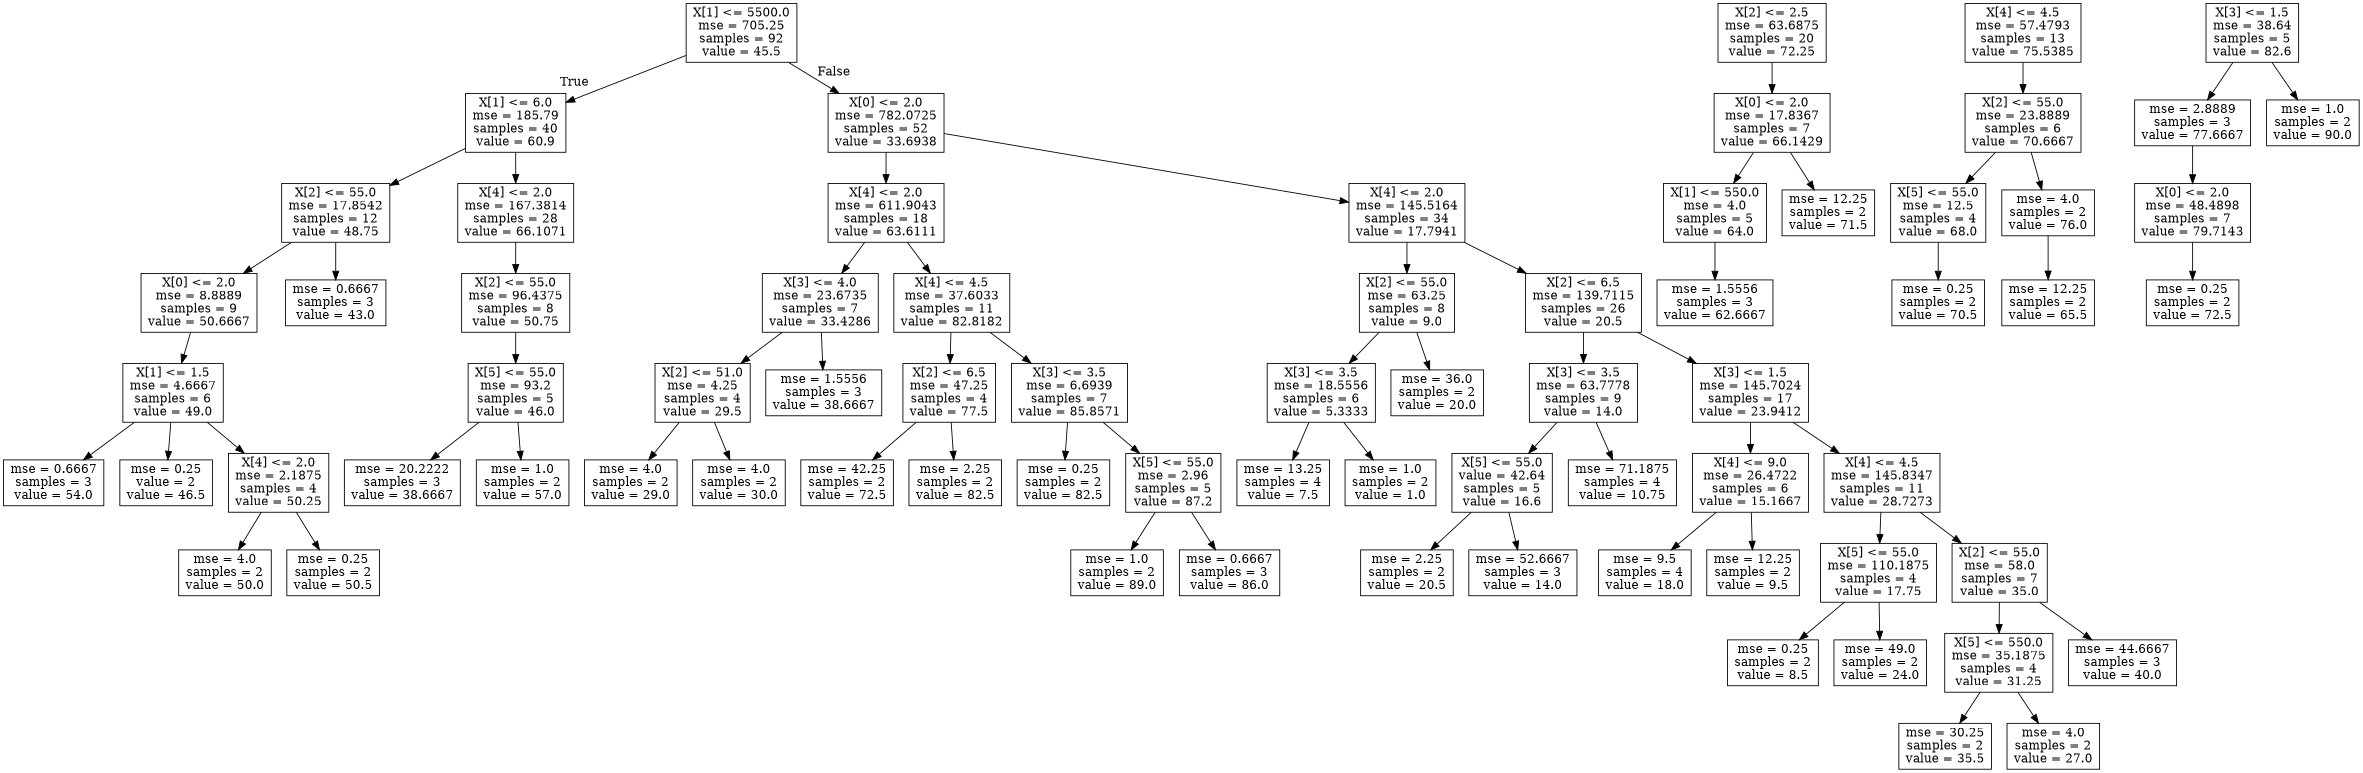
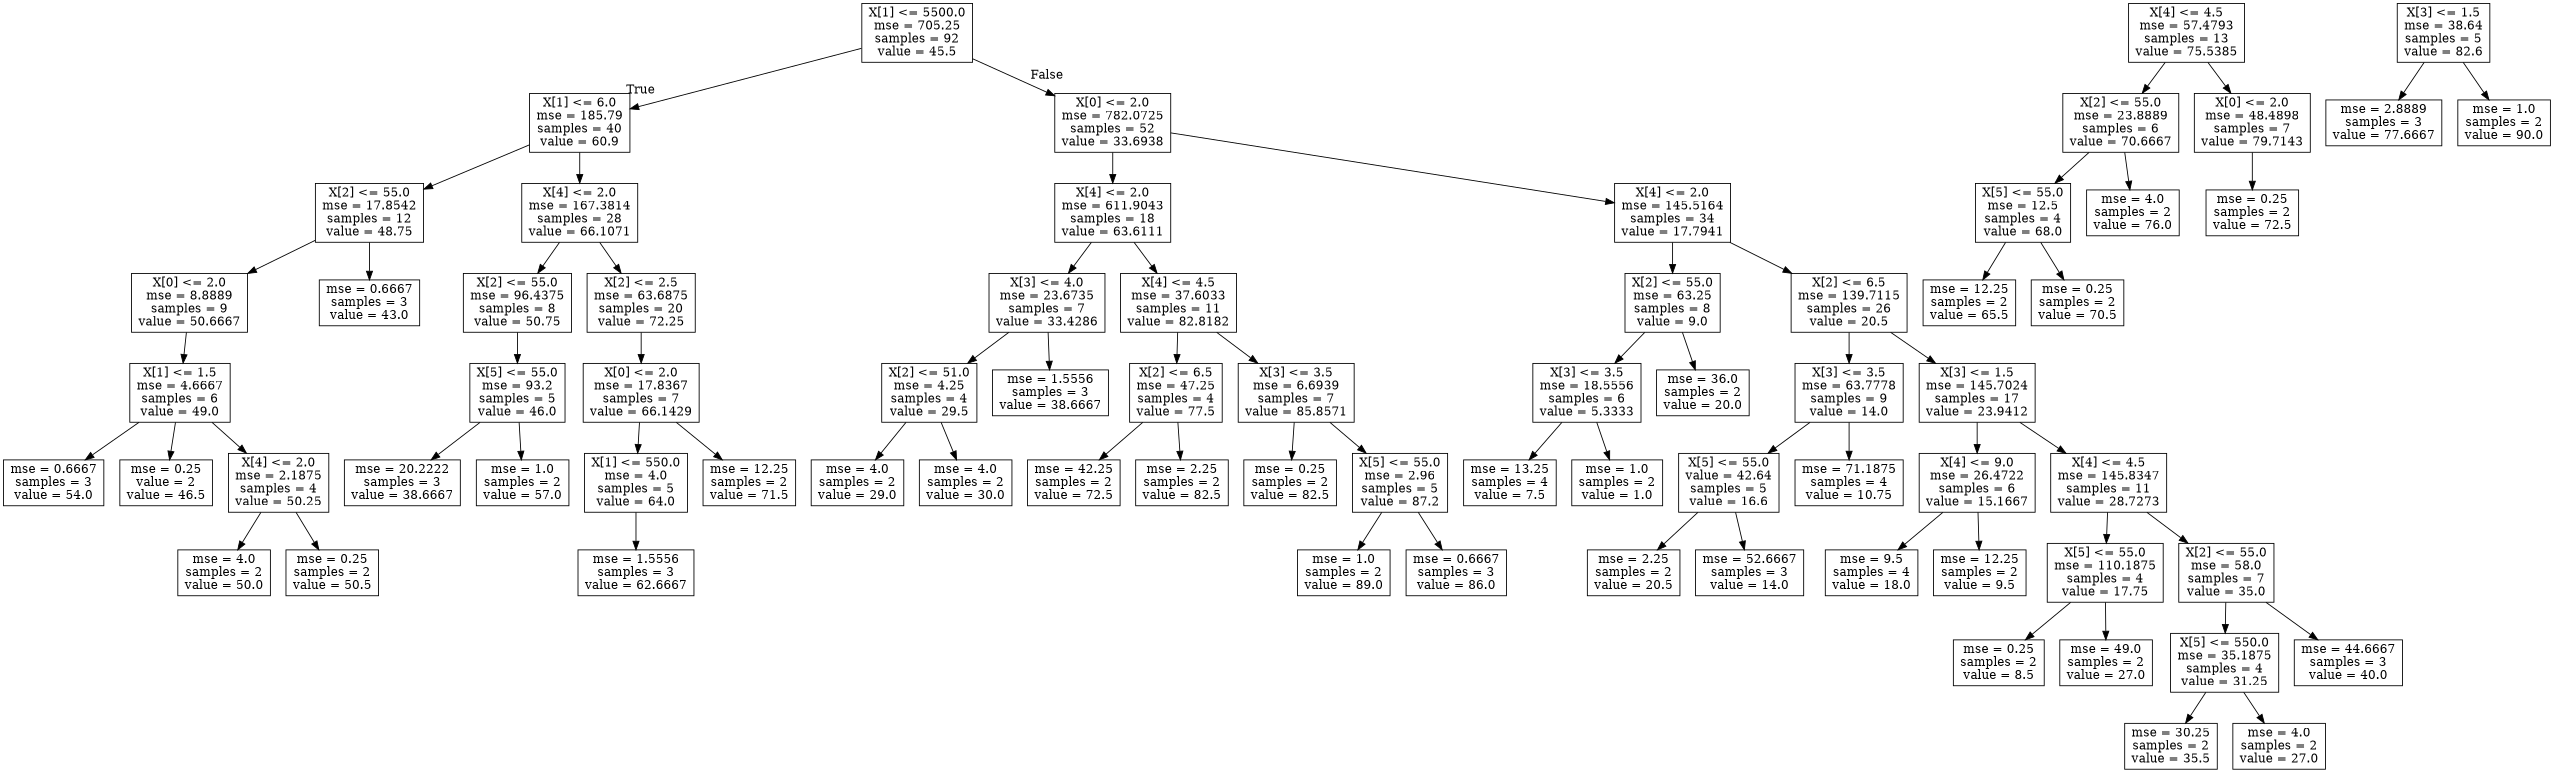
edge "mse = 2.8889 samples = 3 value = 77.6667" -> "X[0] <= 2.0 mse = 48.4898 samples = 7 value = 79.7143": now "X[4] <= 4.5 mse = 57.4793 samples = 13 value = 75.5385" -> "X[0] <= 2.0 mse = 48.4898 samples = 7 value = 79.7143"
edge "mse = 4.0 samples = 2 value = 76.0" -> "mse = 12.25 samples = 2 value = 65.5": now "X[5] <= 55.0 mse = 12.5 samples = 4 value = 68.0" -> "mse = 12.25 samples = 2 value = 65.5"
edge "X[4] <= 2.0 mse = 167.3814 samples = 28 value = 66.1071" -> "X[2] <= 2.5 mse = 63.6875 samples = 20 value = 72.25": added
node "mse = 49.0 samples = 2 value = 24.0": label "mse = 49.0 samples = 2 value = 24.0" -> "mse = 49.0 samples = 2 value = 27.0"
